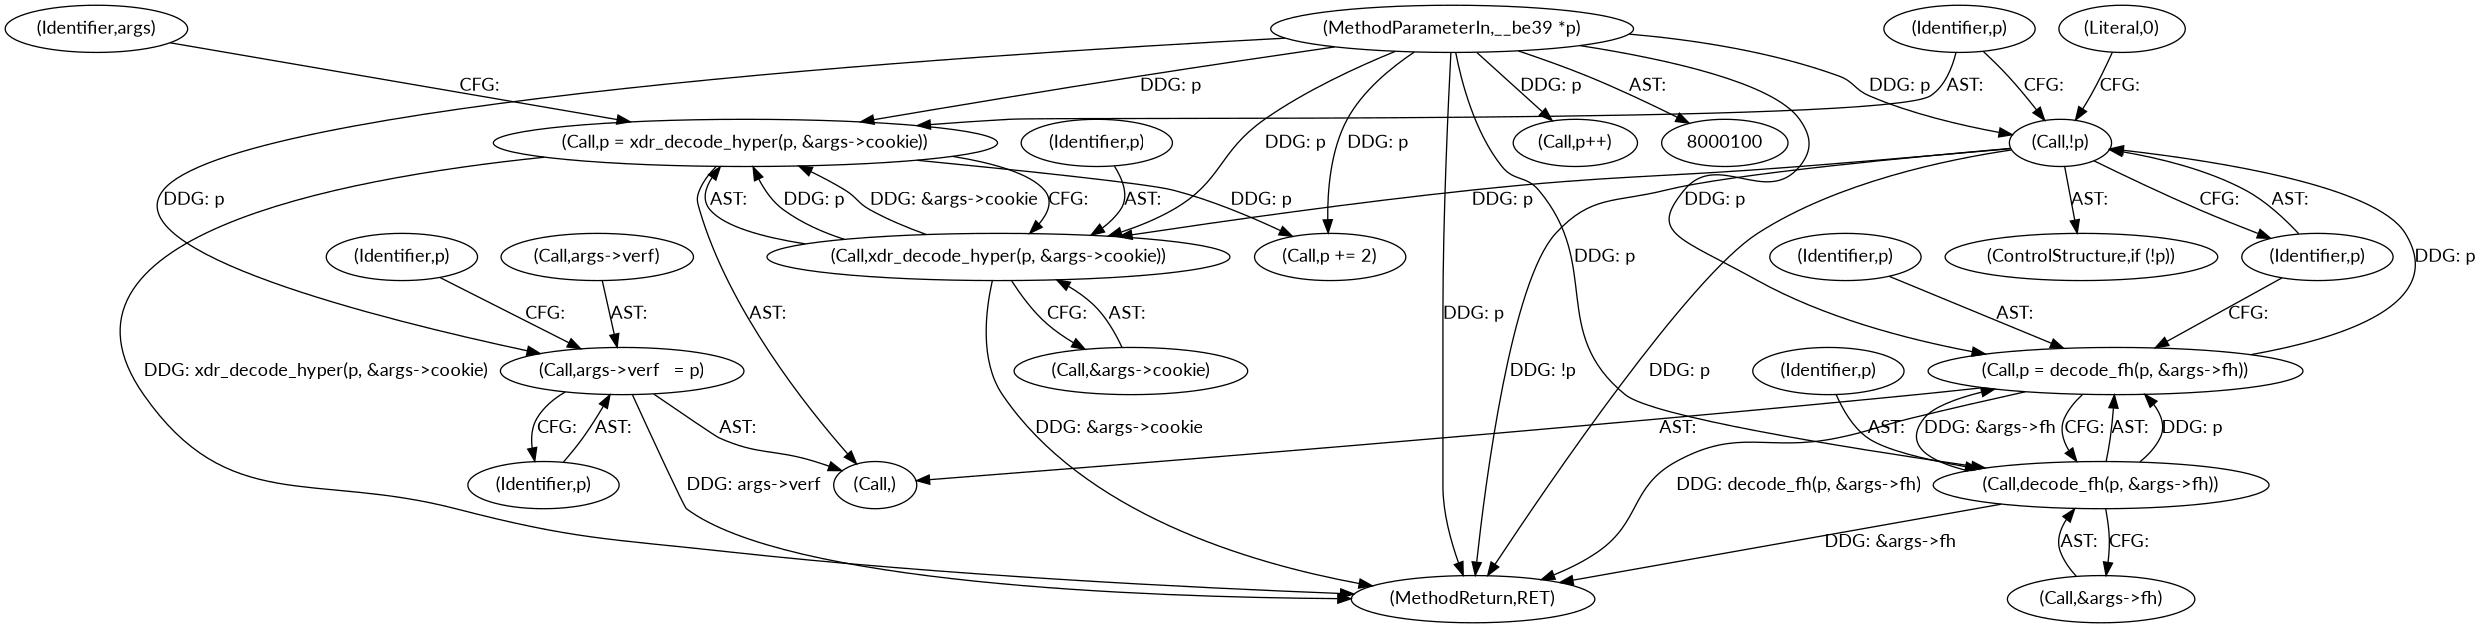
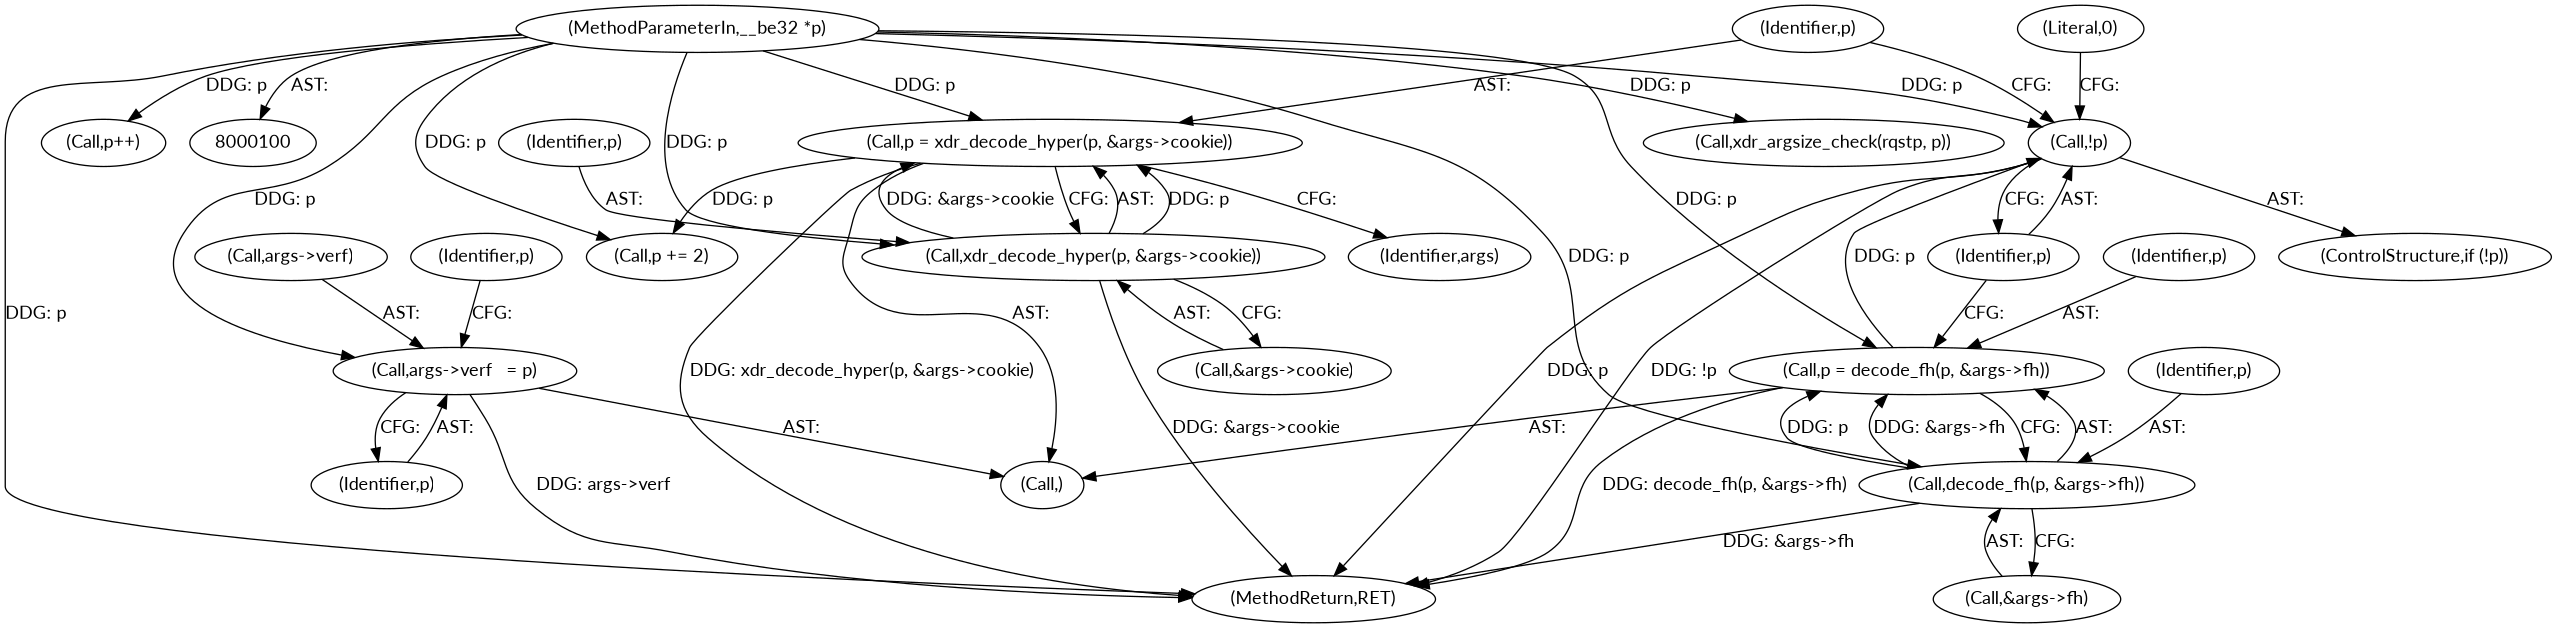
node "(MethodParameterIn,__be39 *p)": label "(MethodParameterIn,__be39 *p)" -> "(MethodParameterIn,__be32 *p)"
edge "(Identifier,args)" -> "(Call,p = xdr_decode_hyper(p, &args->cookie))": reversed
node "(Call,xdr_argsize_check(rqstp, p))": added
edge "(Call,!p)" -> "(Call,xdr_decode_hyper(p, &args->cookie))": removed, label "DDG: p"
